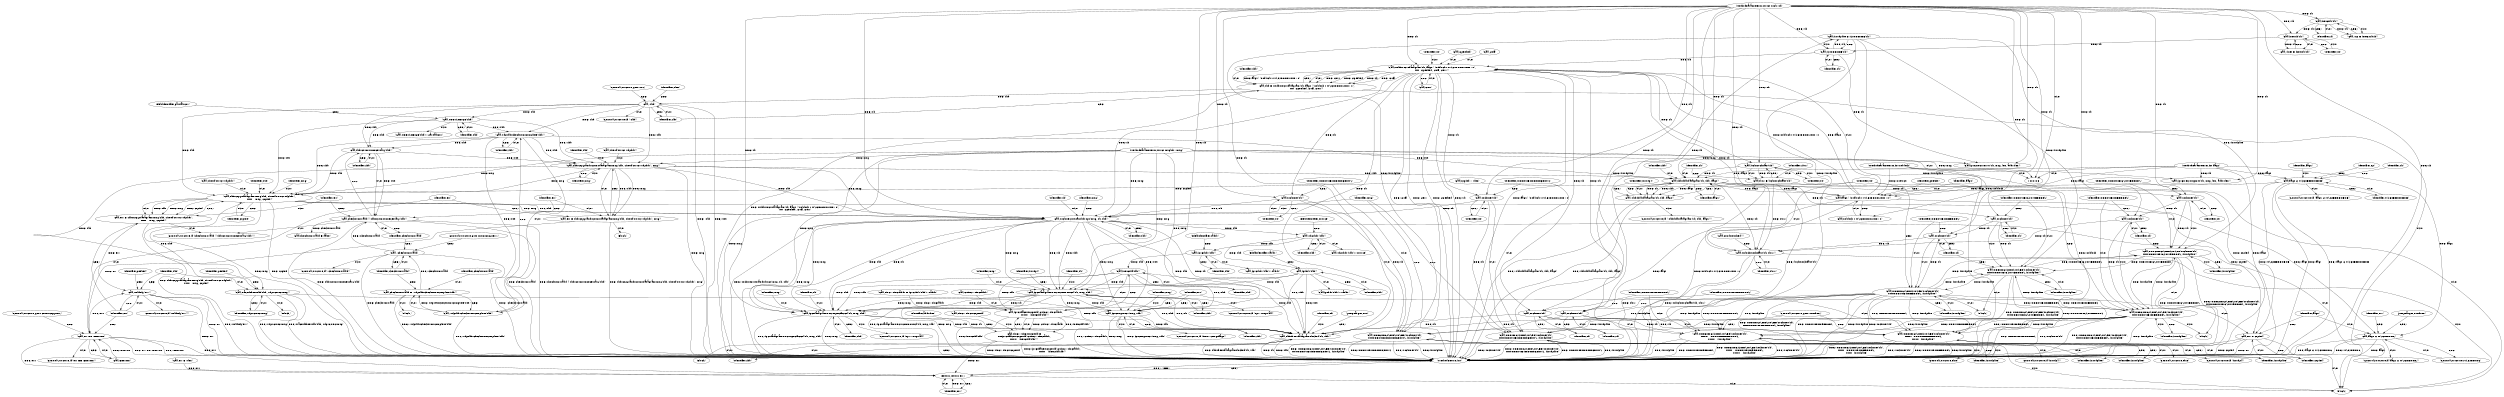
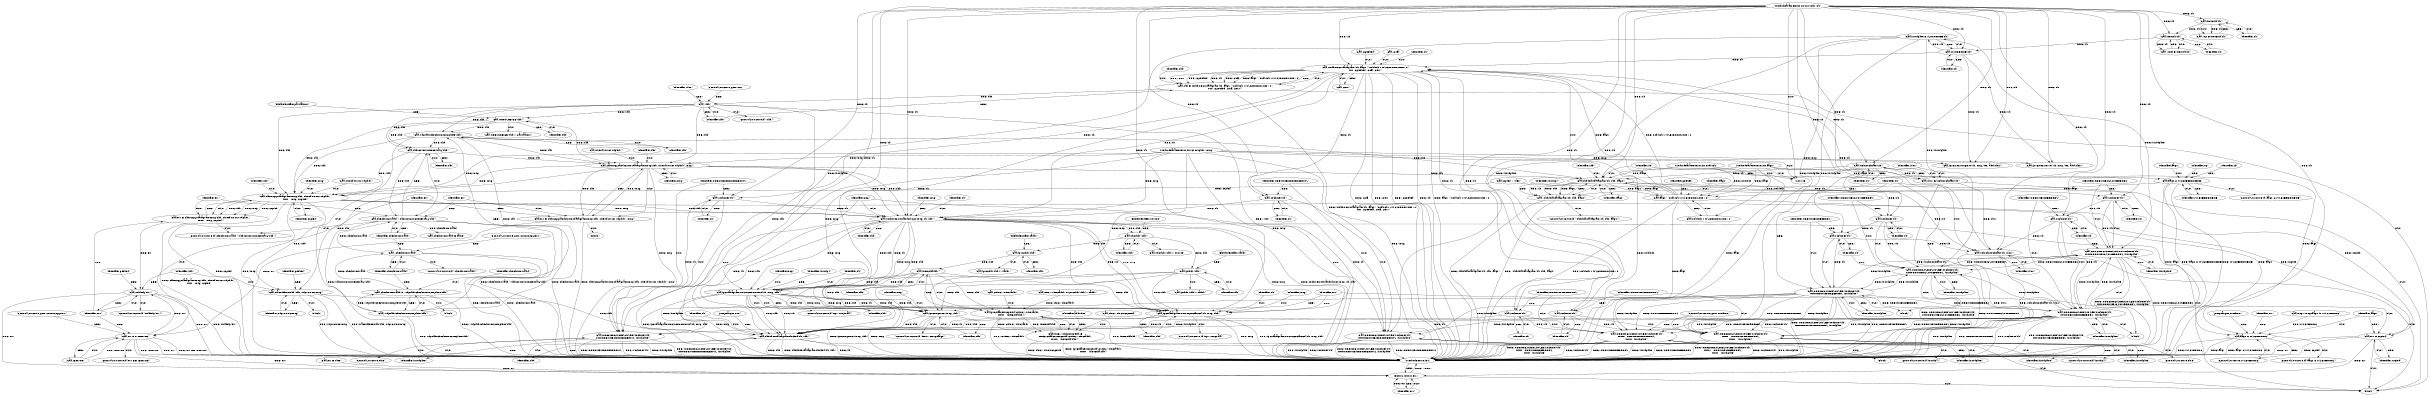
edge "(MethodParameterIn,int flags)" -> "(Call,ipv6_recv_rxpmtu(sk, msg, len, addr_len))": now "(Call,IS_UDPLITE(sk))" -> "(Call,ipv6_recv_rxpmtu(sk, msg, len, addr_len))"
node "(Call,cond_resched())": removed
node "(Call,msg->msg_flags |= MSG_TRUNC)": added
